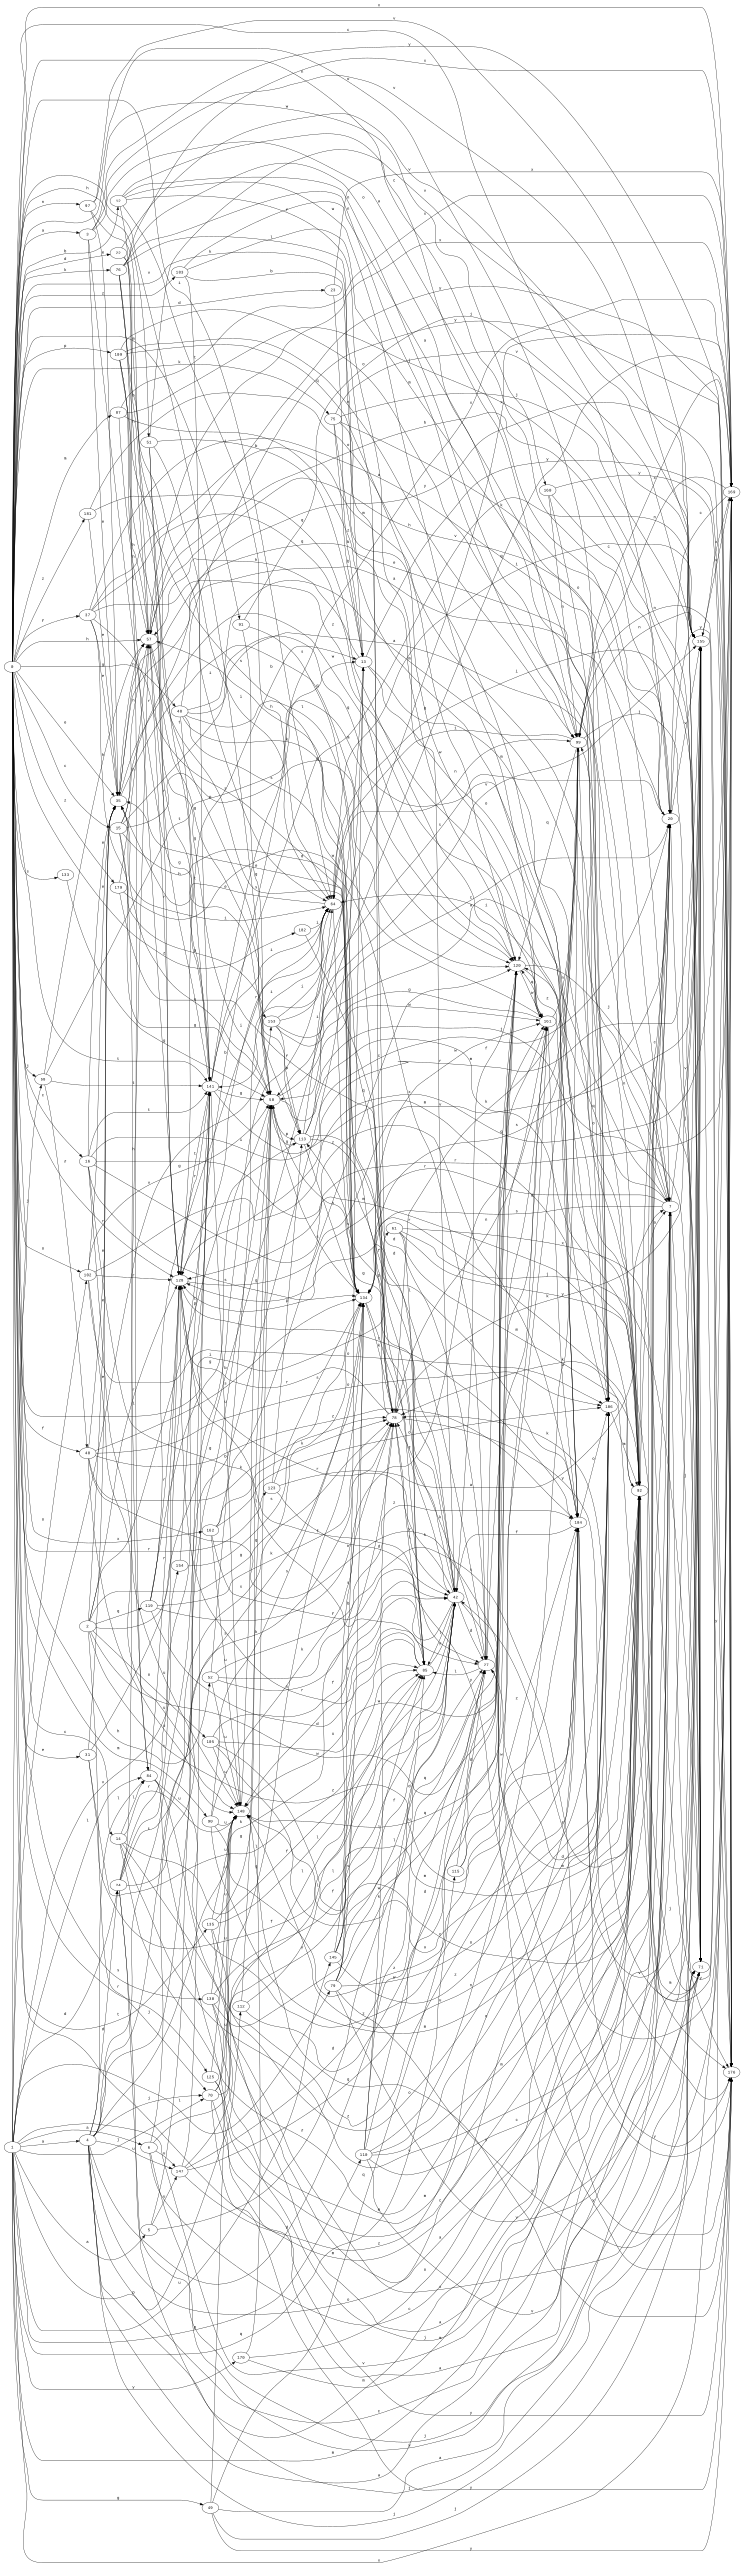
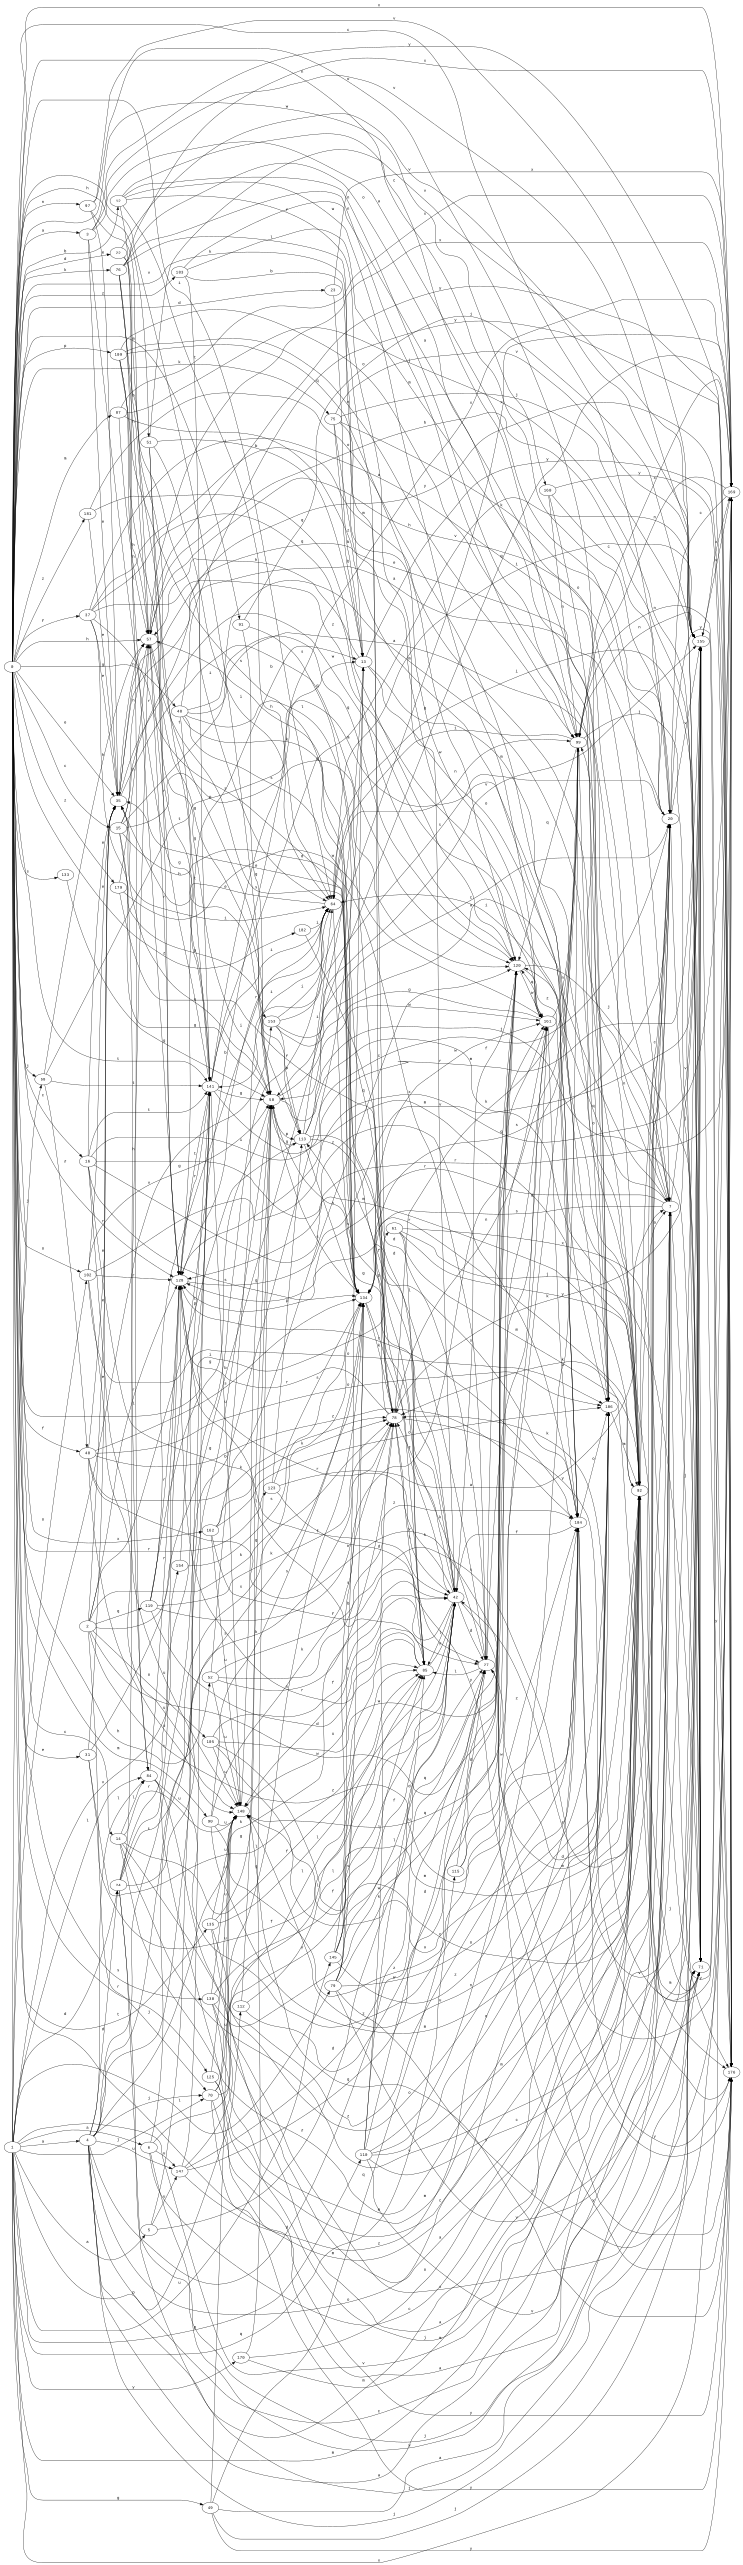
edge "2" -> "78": label "g" -> "k"
